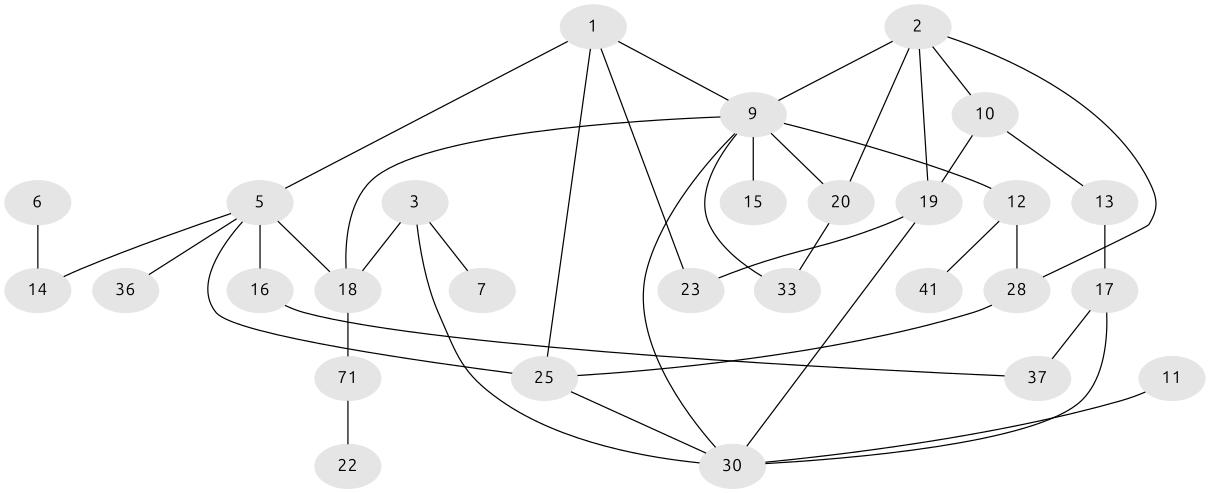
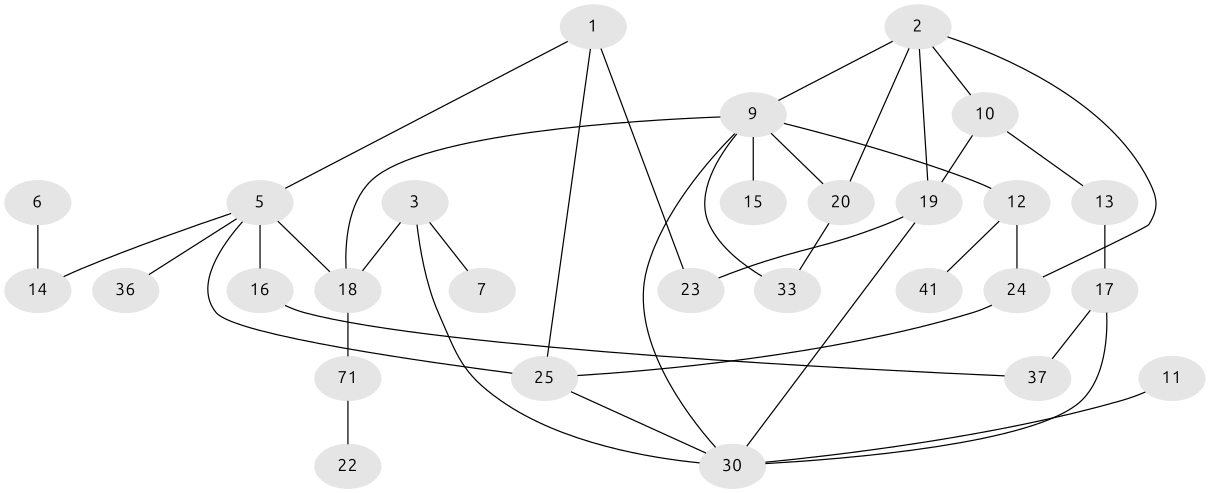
edge "1" -- "9": removed
node "28": label "28" -> "24"
